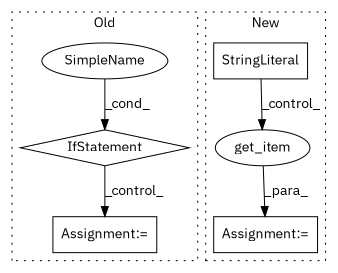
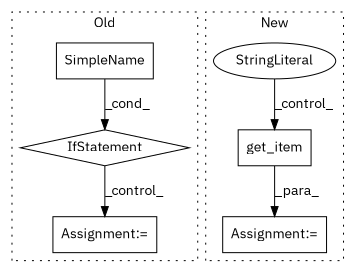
node "SimpleName": shape ellipse -> box
node "StringLiteral": shape box -> ellipse
node "get_item": shape ellipse -> box
